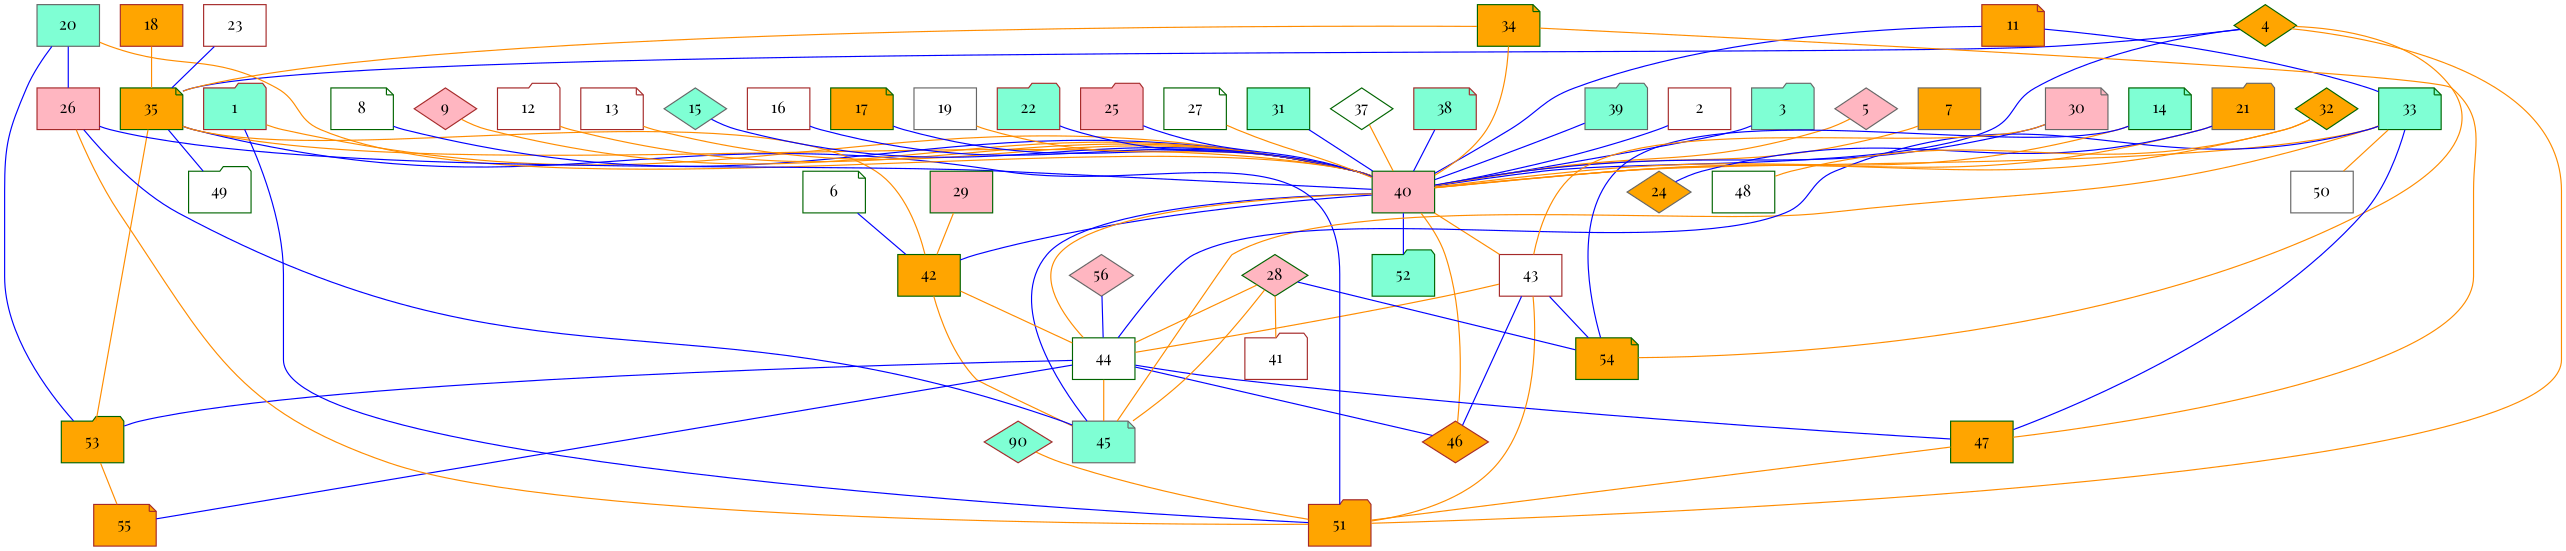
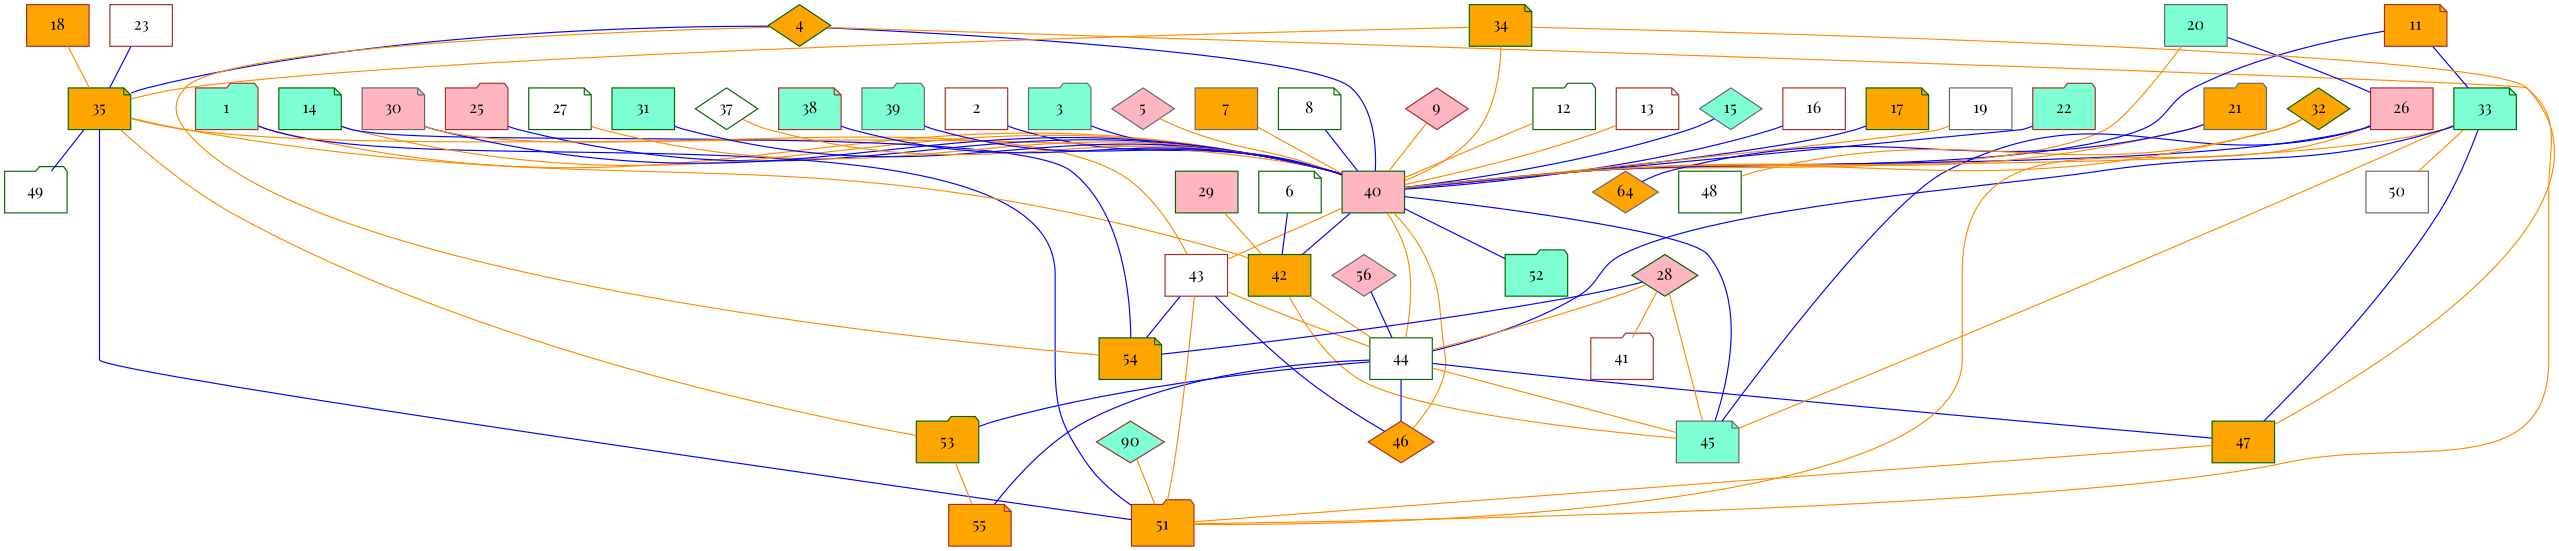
node "12": color brown -> darkgreen
node "24": label "24" -> "64"
edge "20" -- "53": removed
